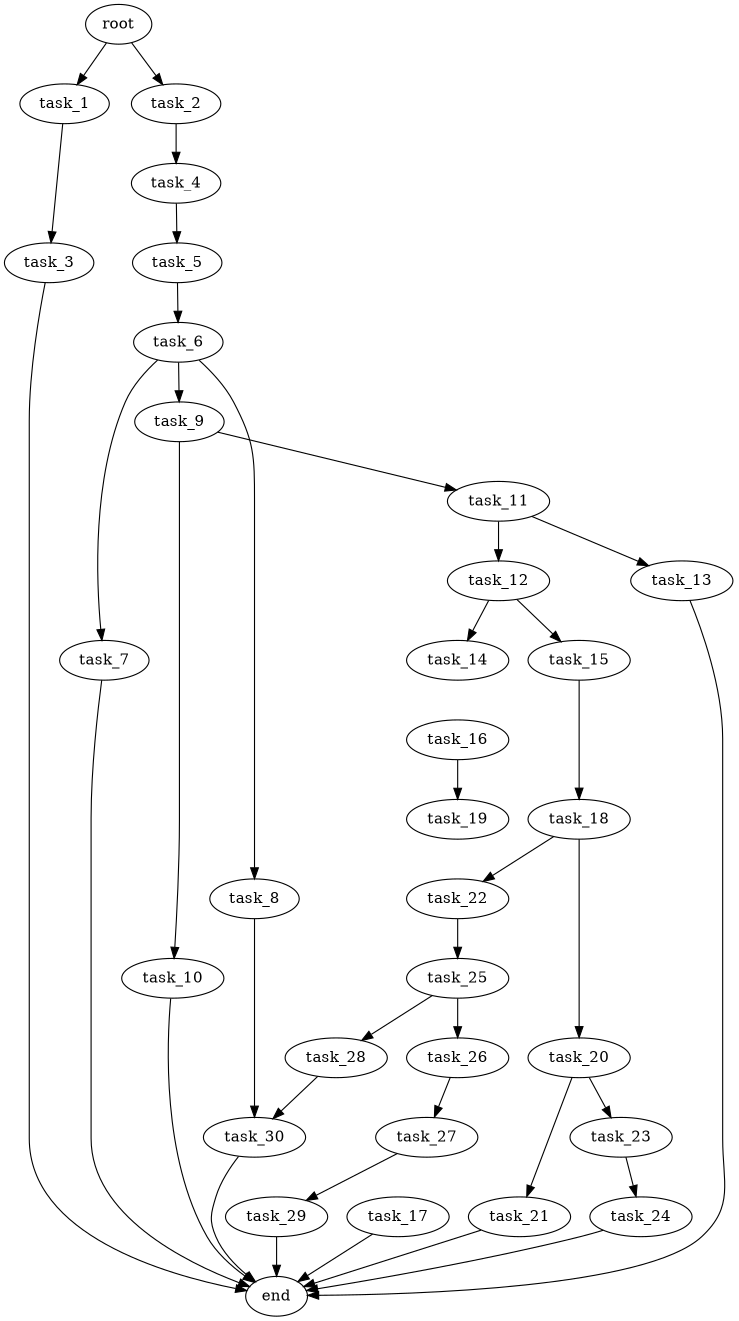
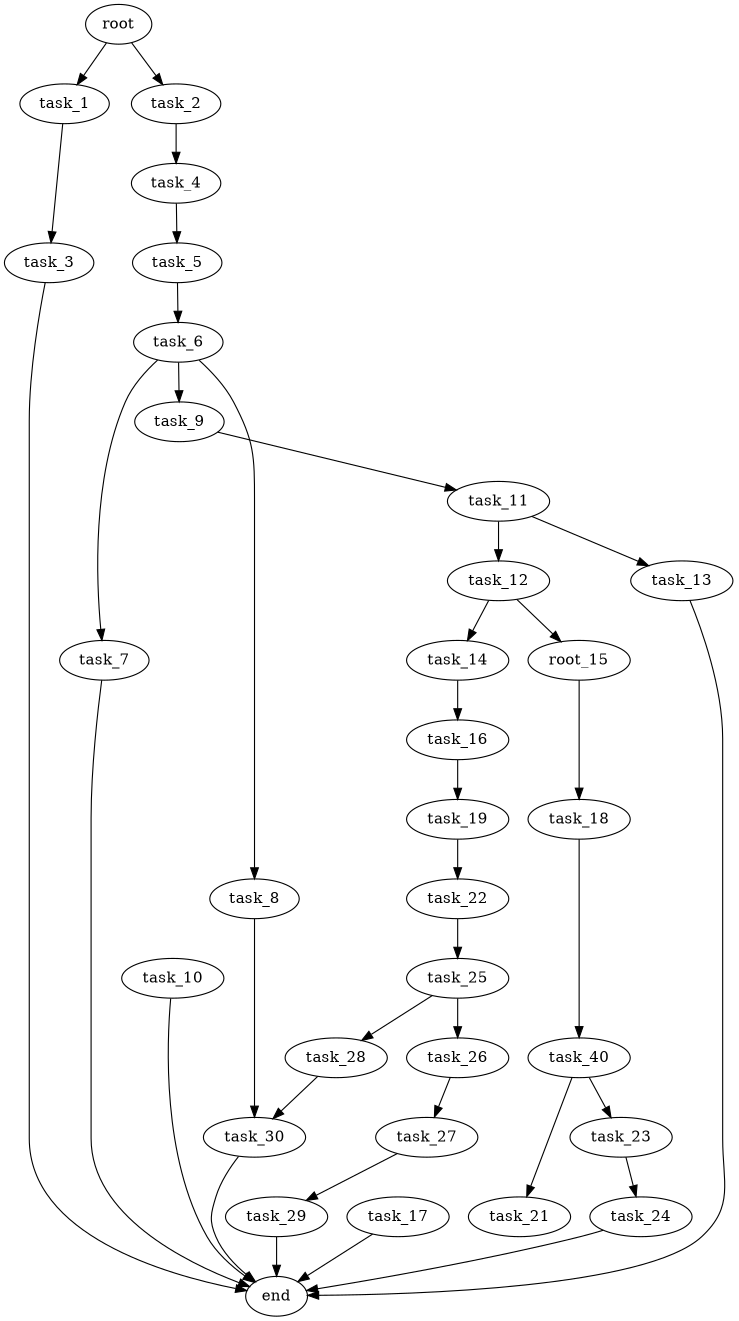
node "task_15": label "task_15" -> "root_15"
edge "task_9" -> "task_10": removed
edge "task_14" -> "task_16": added
edge "task_18" -> "task_22": now "task_19" -> "task_22"
node "task_20": label "task_20" -> "task_40"
edge "task_21" -> "end": removed
